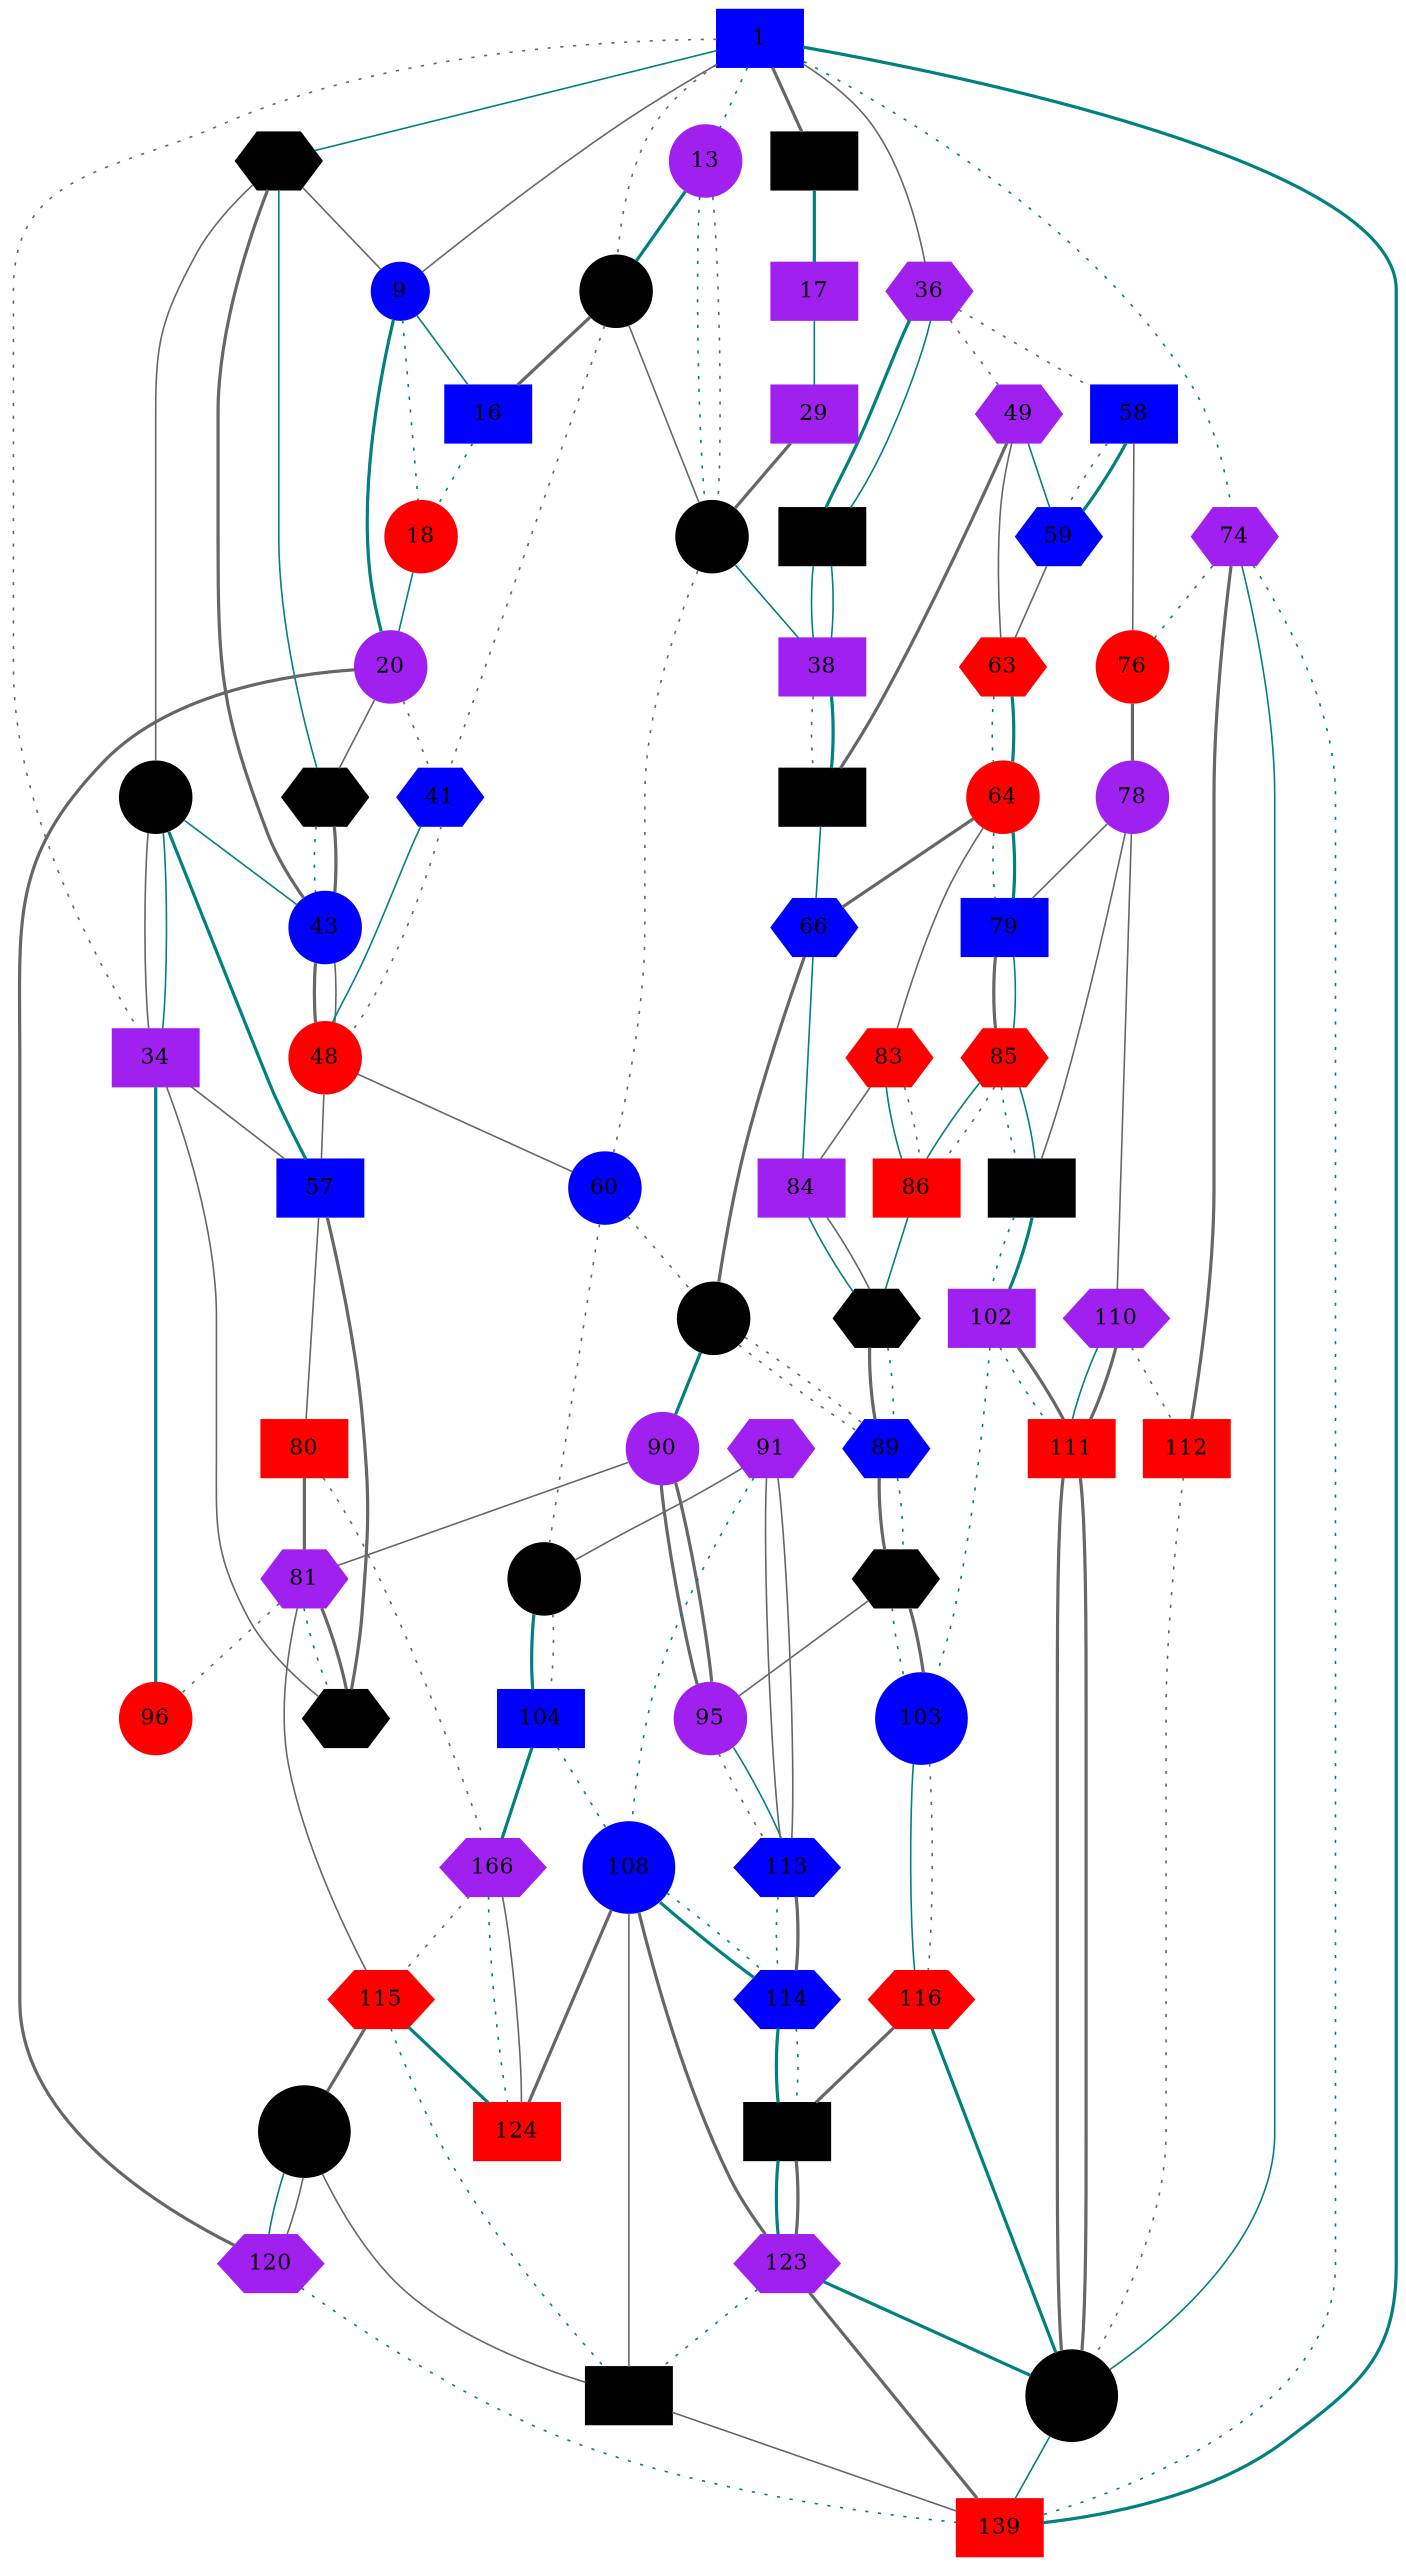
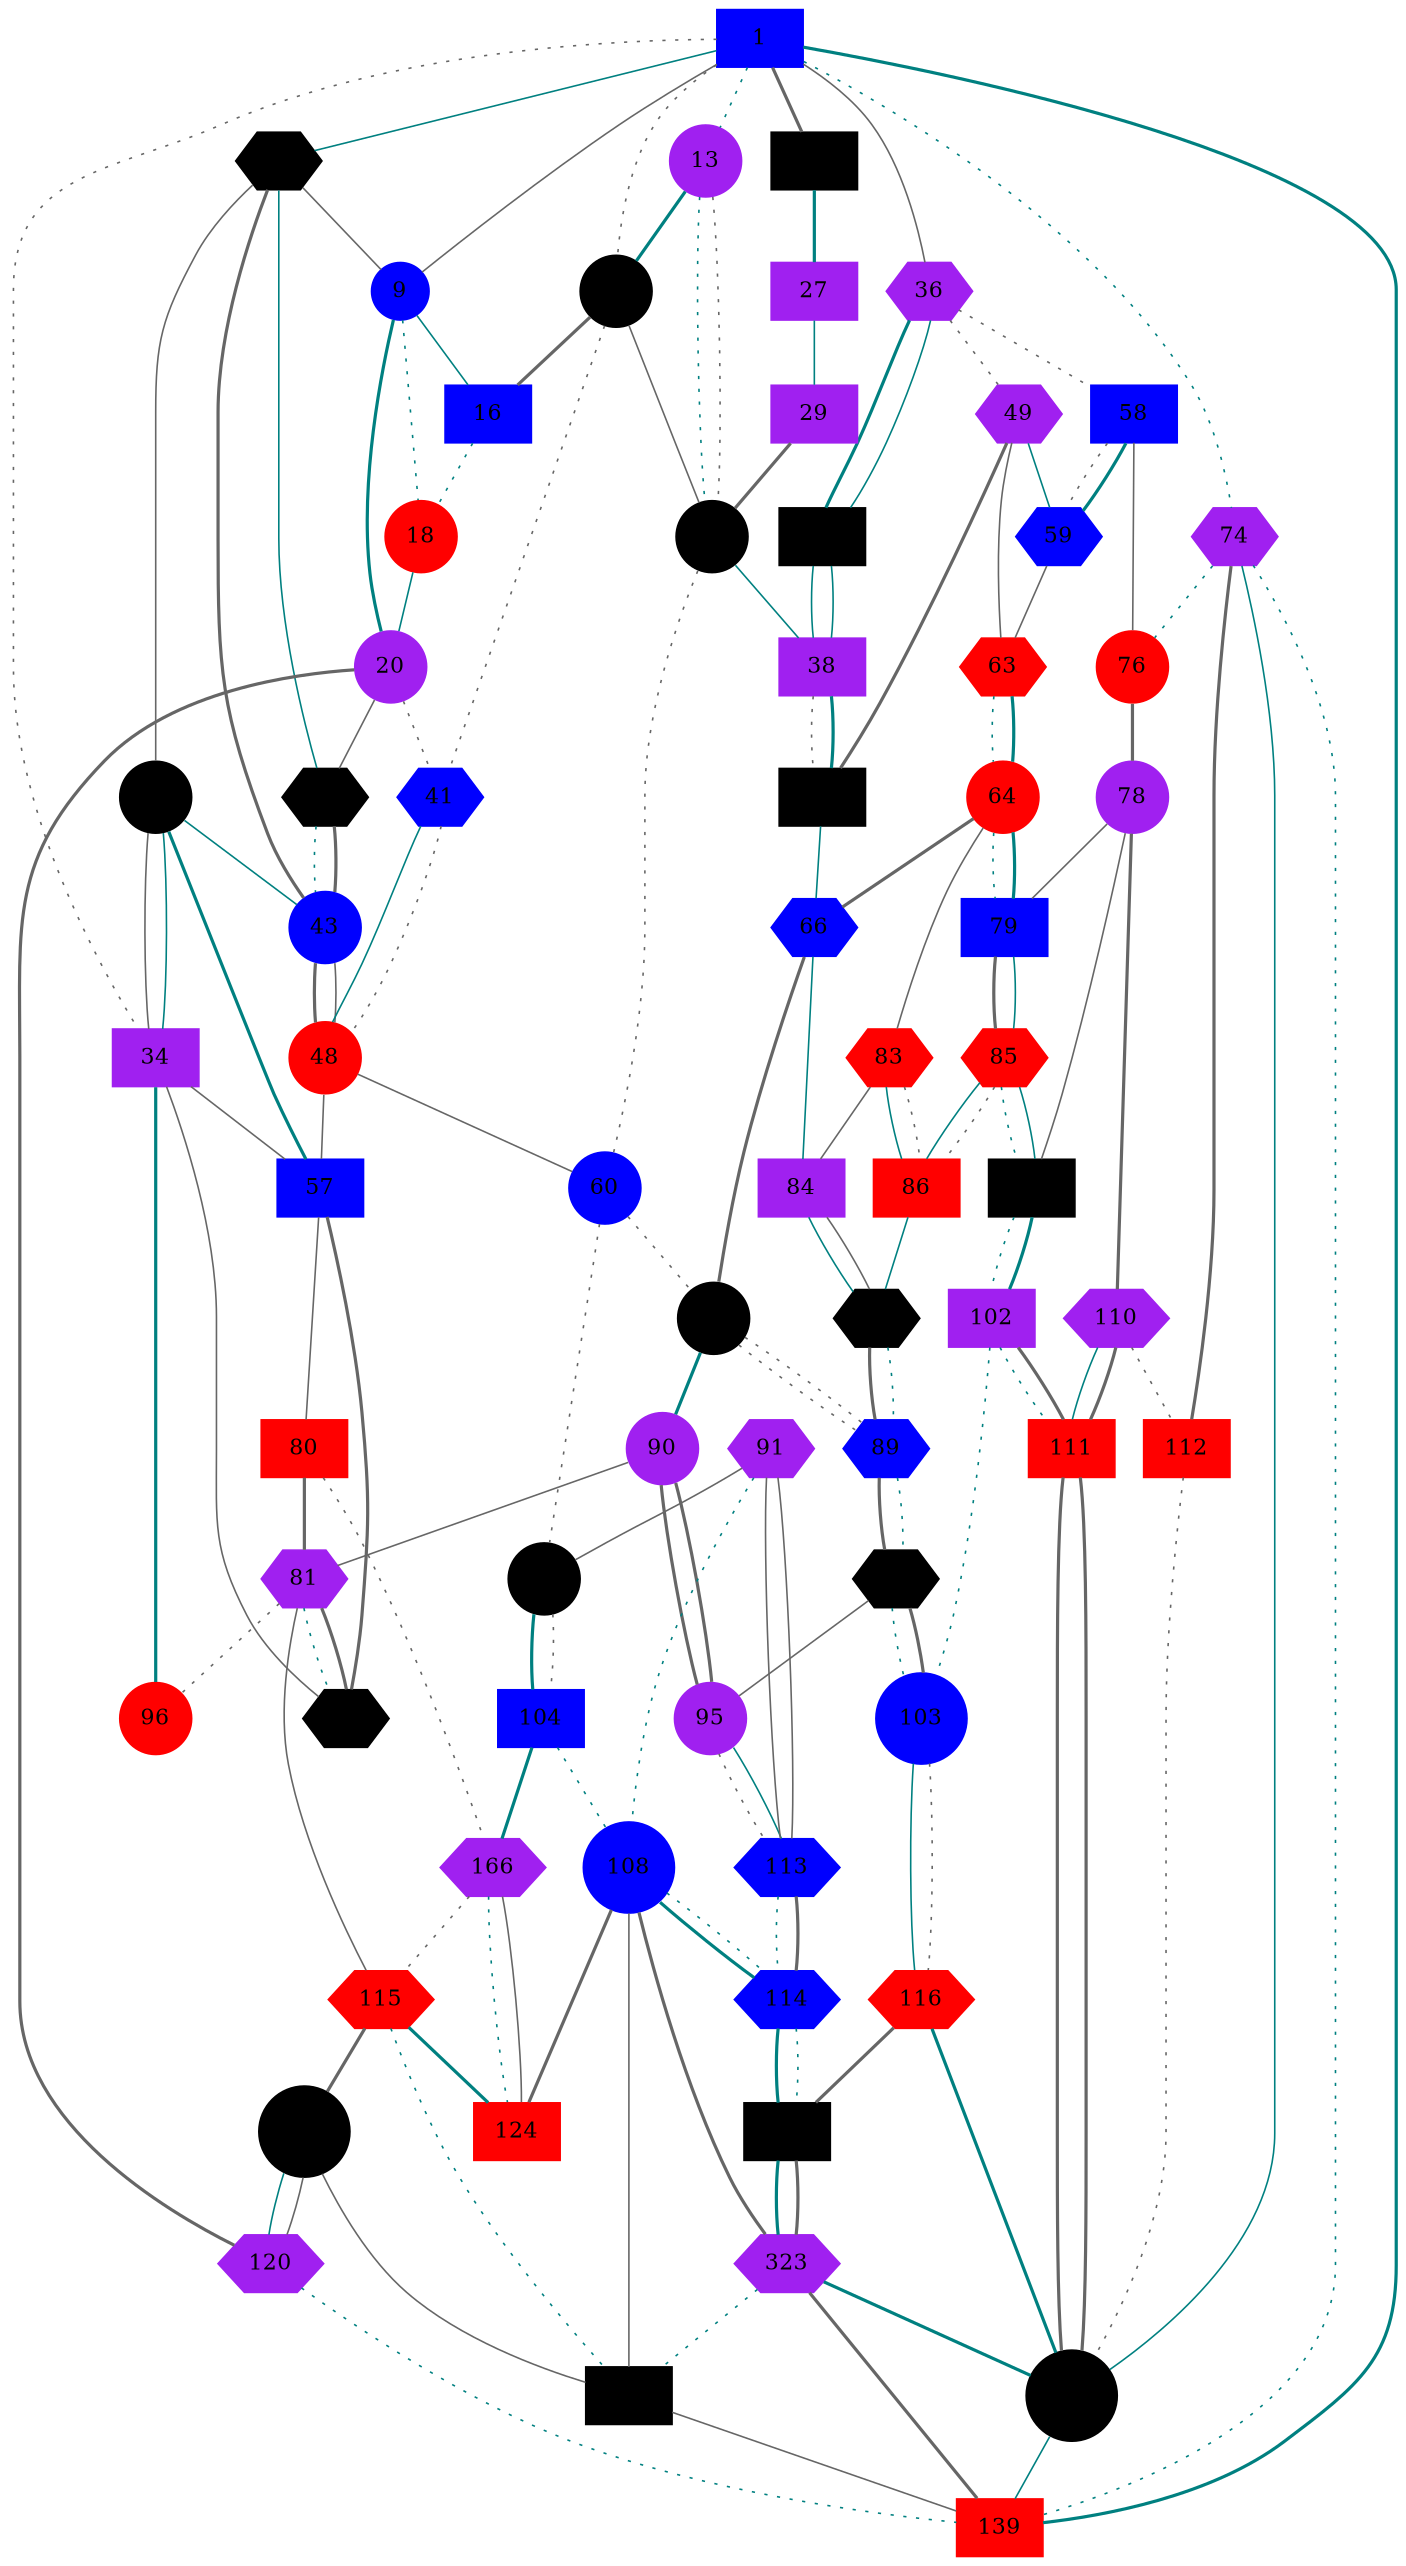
node "17": label "17" -> "27"
edge "78" -- "110": style solid -> bold
node "123": label "123" -> "323"
